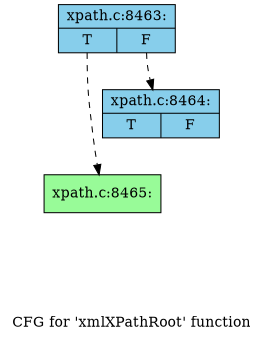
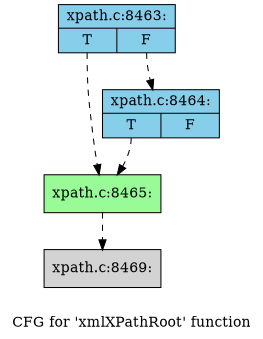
edge "xpath.c:8464:" -> "xpath.c:8465:": added
node "xpath.c:8469:": added
